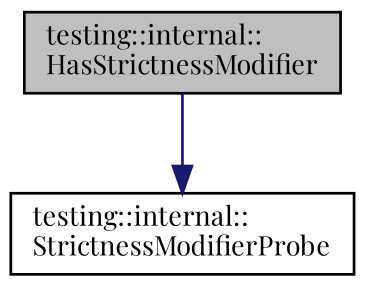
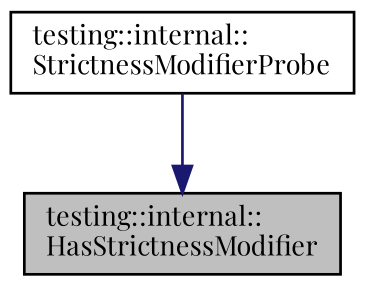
edge "testing::internal:: HasStrictnessModifier" -> "testing::internal:: StrictnessModifierProbe": reversed
